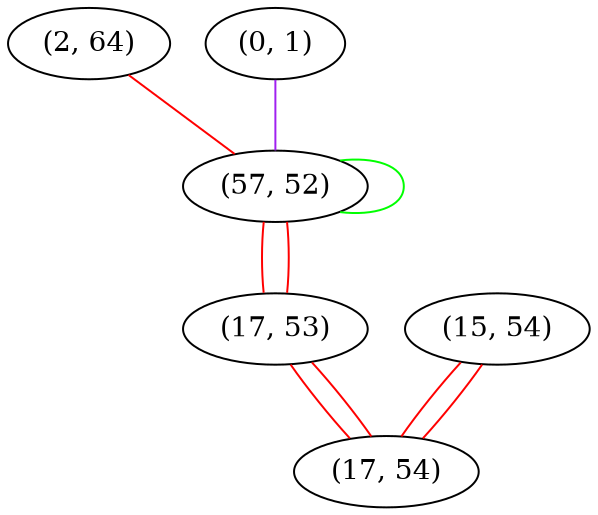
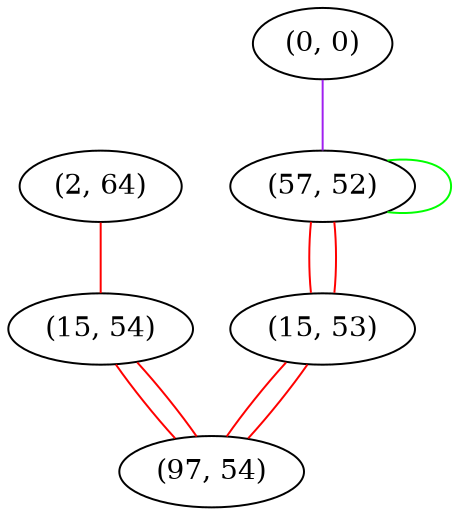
node "(0, 1)": label "(0, 1)" -> "(0, 0)"
edge "(2, 64)" -- "(57, 52)": now "(2, 64)" -- "(15, 54)"
node "(17, 53)": label "(17, 53)" -> "(15, 53)"
node "(17, 54)": label "(17, 54)" -> "(97, 54)"
